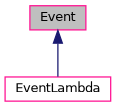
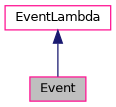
edge "EventLambda" -> "Event": reversed
